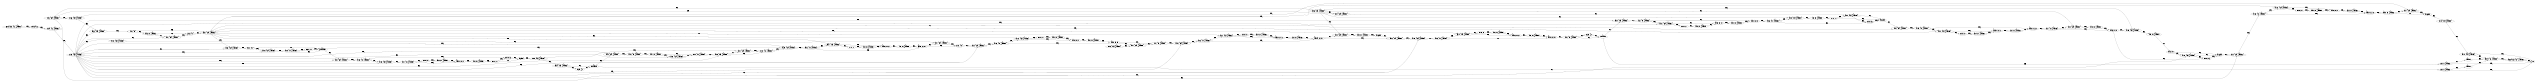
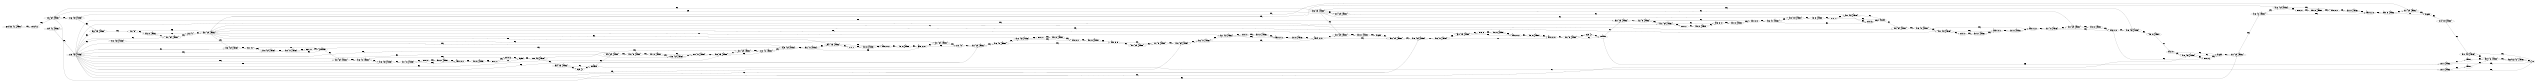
edge "mov x29 , sp" -> "str x19 , [ sp , # address ]": now "mov x29 , sp" -> "str x5 , [ x29 , # address ]"
node "str x2 , [ x29 , # address ]": removed
